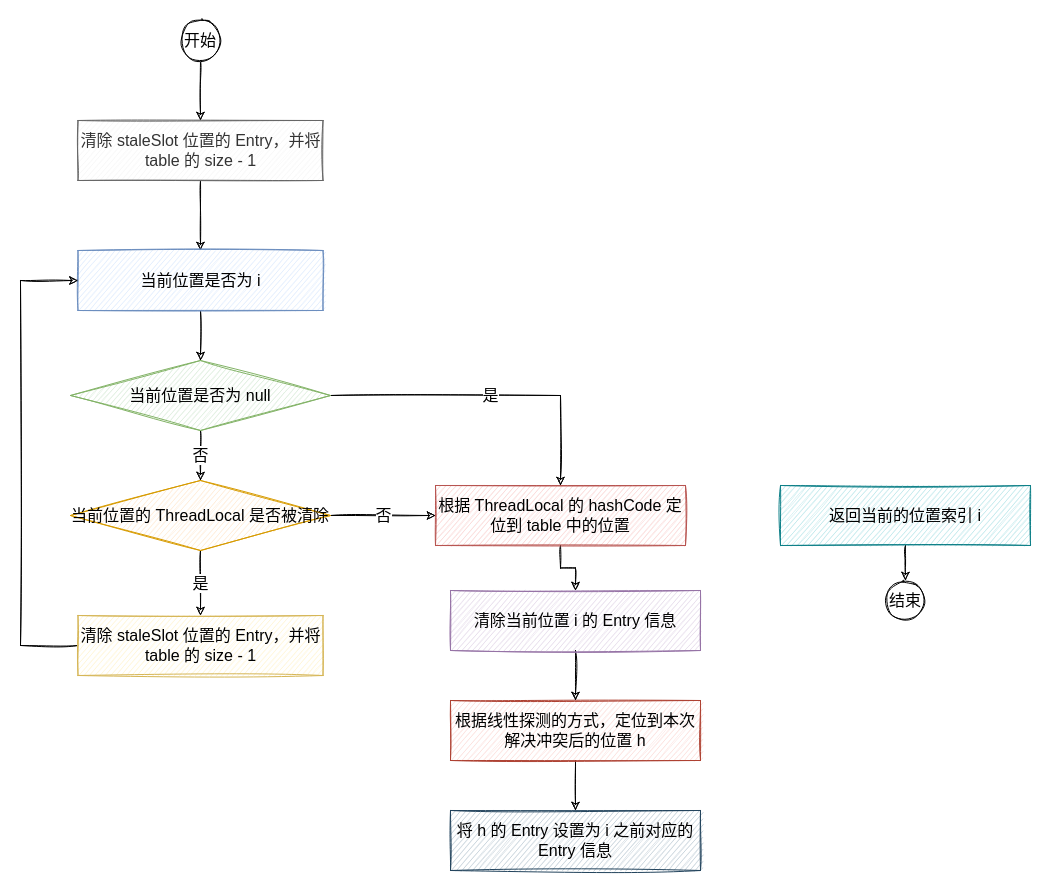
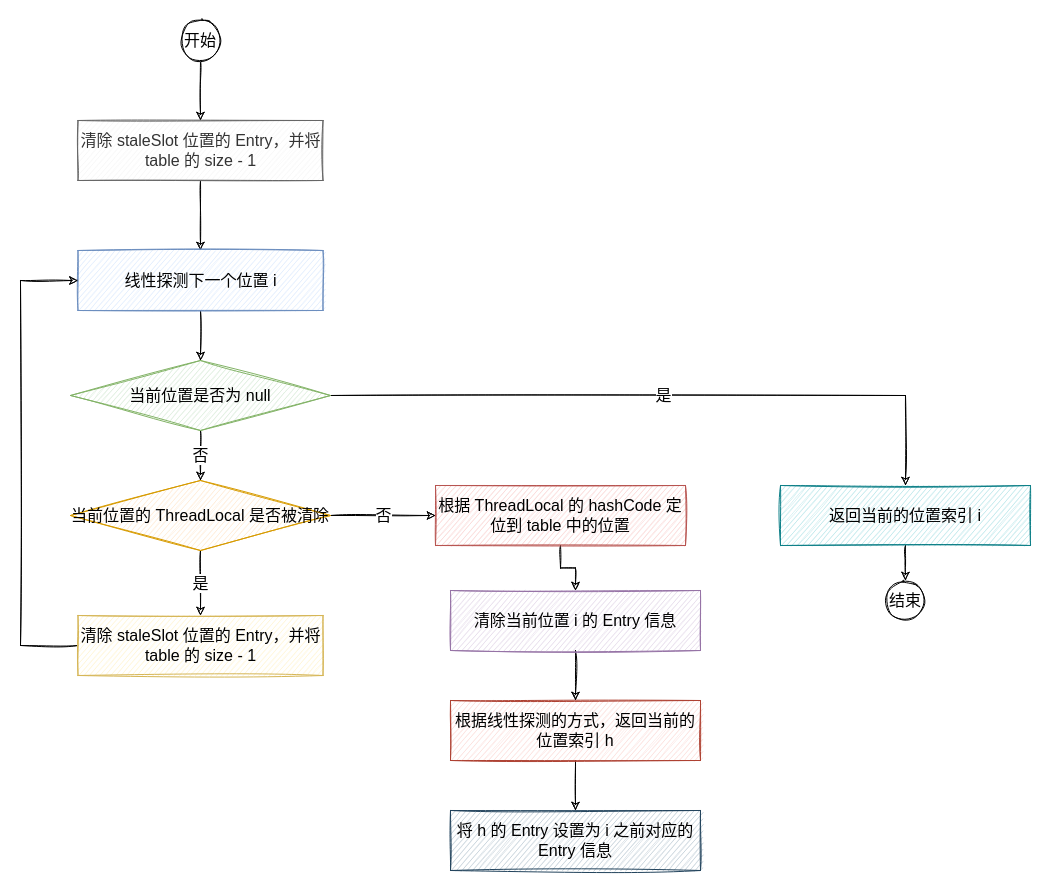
node "当前位置是否为 i": label "当前位置是否为 i" -> "线性探测下一个位置 i"
edge "当前位置是否为 null" -> "根据 ThreadLocal 的 hashCode 定位到 table 中的位置": now "当前位置是否为 null" -> "返回当前的位置索引 i"
node "根据线性探测的方式，定位到本次解决冲突后的位置 h": label "根据线性探测的方式，定位到本次解决冲突后的位置 h" -> "根据线性探测的方式，返回当前的位置索引 h"
